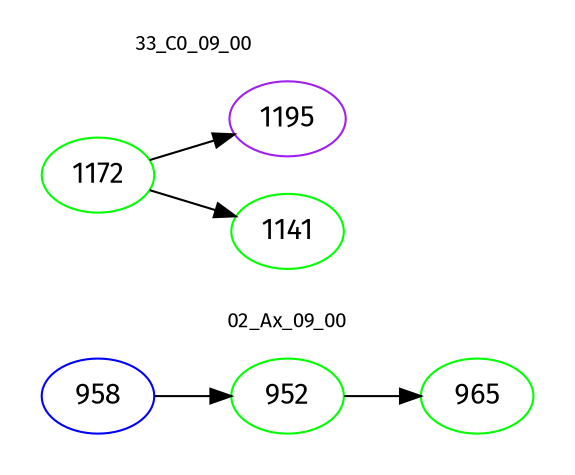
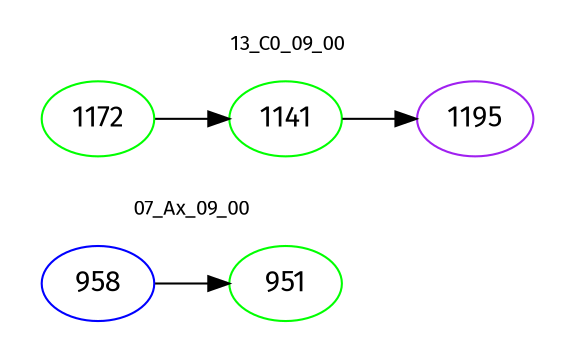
cluster "33_C0_09_00": label "33_C0_09_00" -> "13_C0_09_00"
edge "1172" -> "1195": now "1141" -> "1195"
cluster "02_Ax_09_00": label "02_Ax_09_00" -> "07_Ax_09_00"
node "952": label "952" -> "951"
node "965": removed
